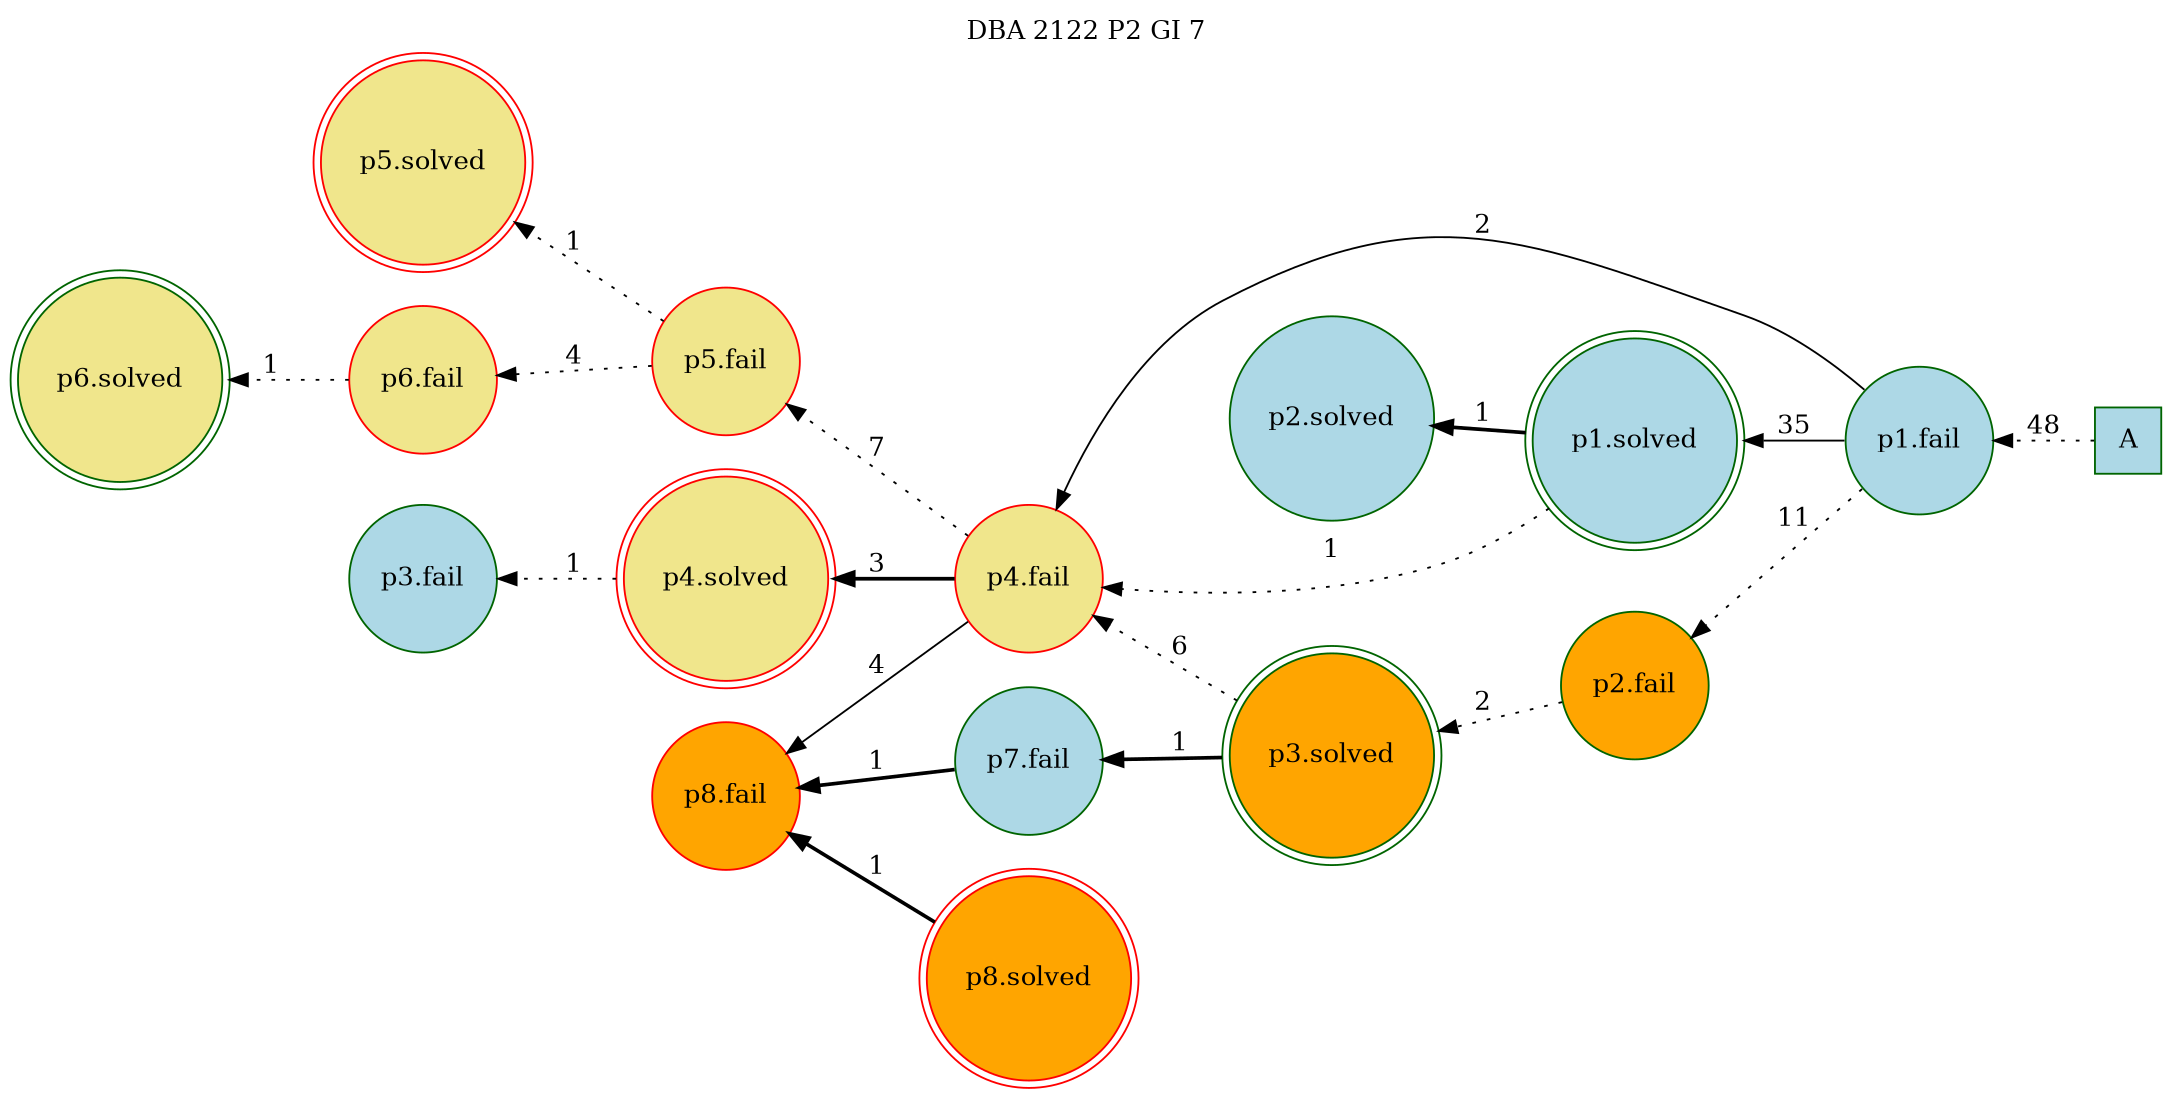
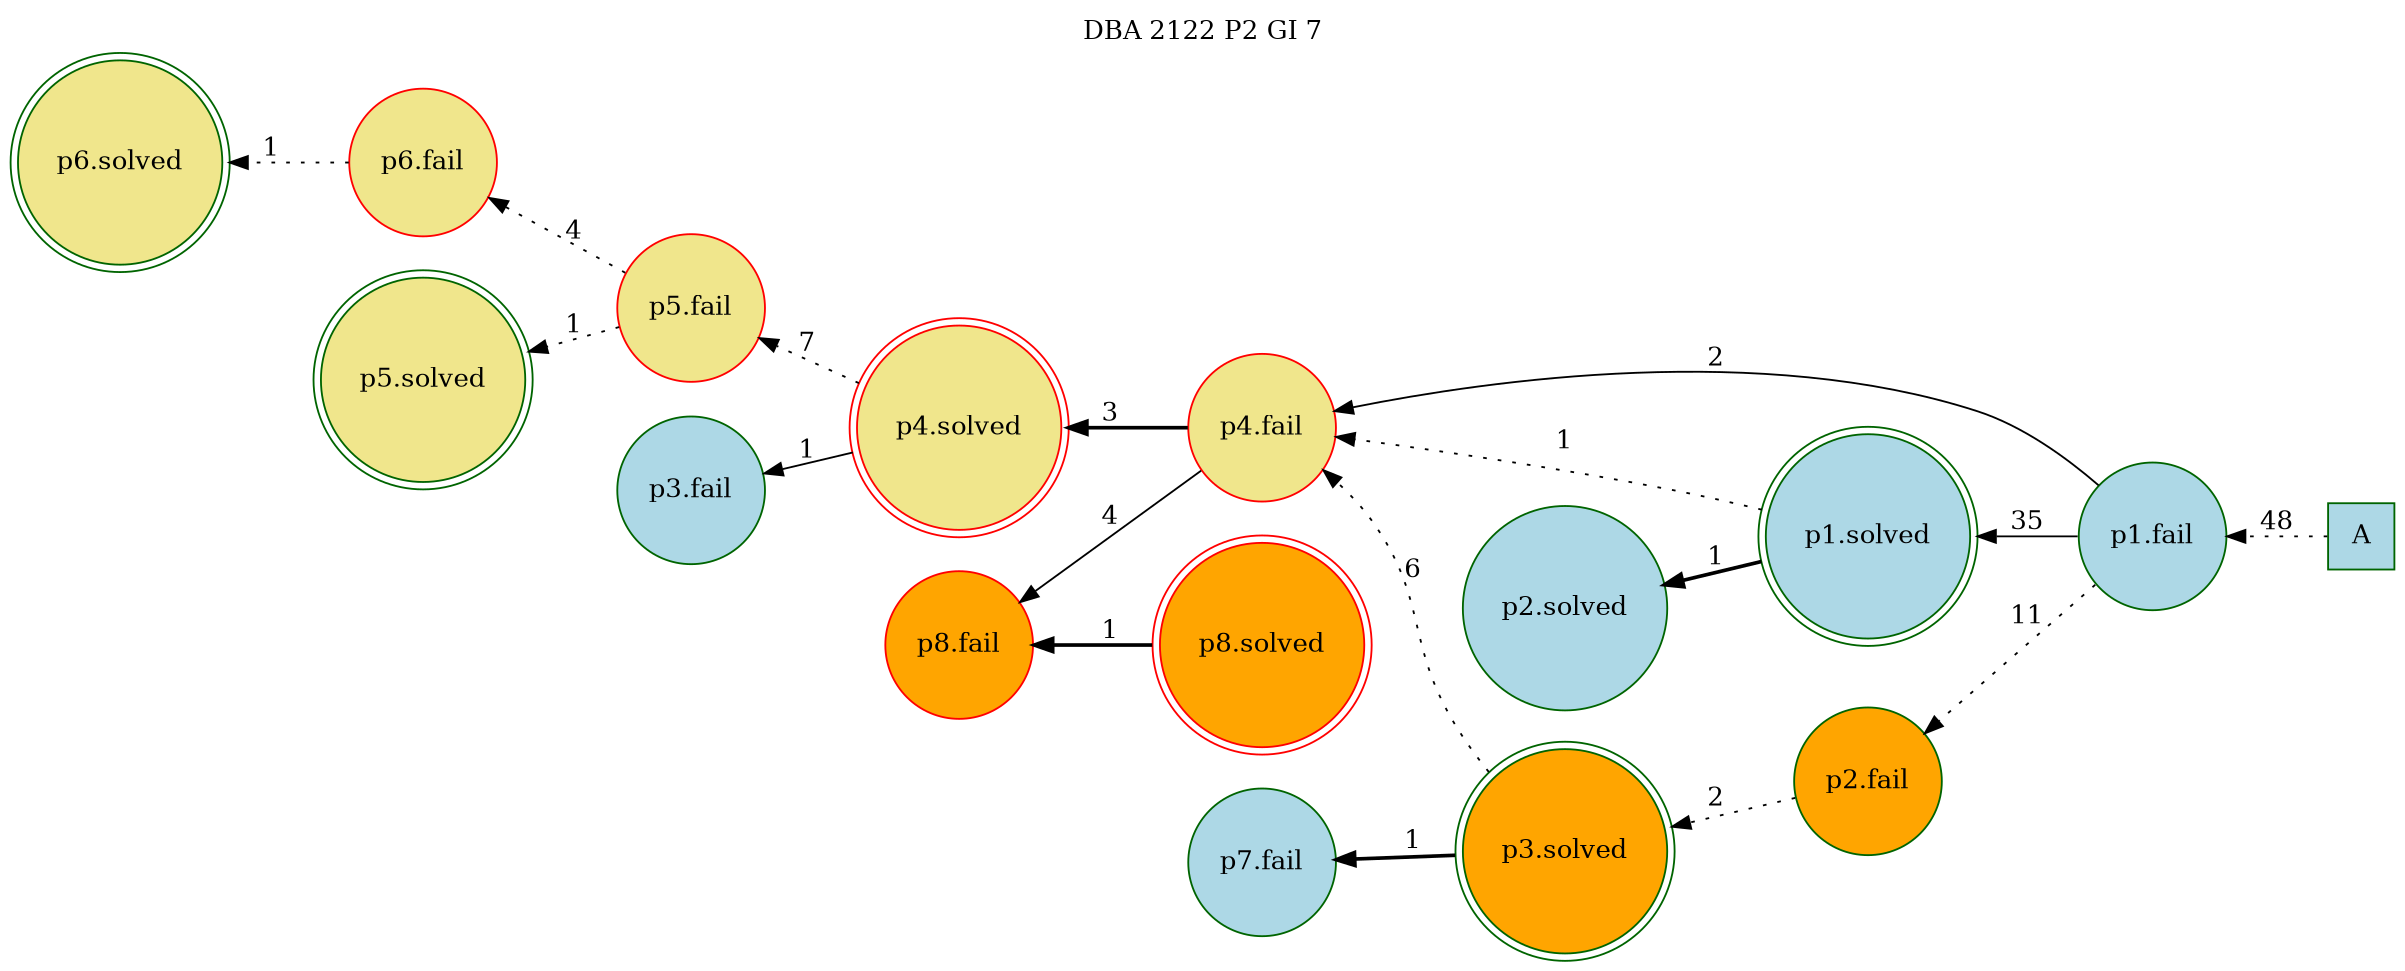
node "p5.solved": color red -> darkgreen
edge "p4.fail" -> "p5.fail": now "p4.solved" -> "p5.fail"
edge "p4.solved" -> "p3.fail": style dotted -> solid
edge "p7.fail" -> "p8.fail": removed, label "1"
